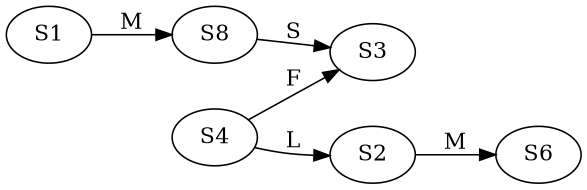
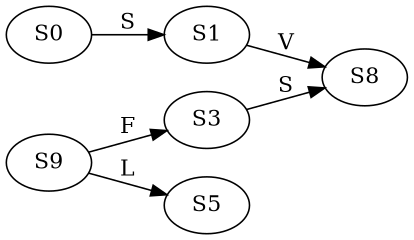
edge "S1" -> "S8": label "M" -> "V"
node "S0": added
edge "S8" -> "S3": reversed
node "S4": label "S4" -> "S9"
node "S2": label "S2" -> "S5"
node "S6": removed
